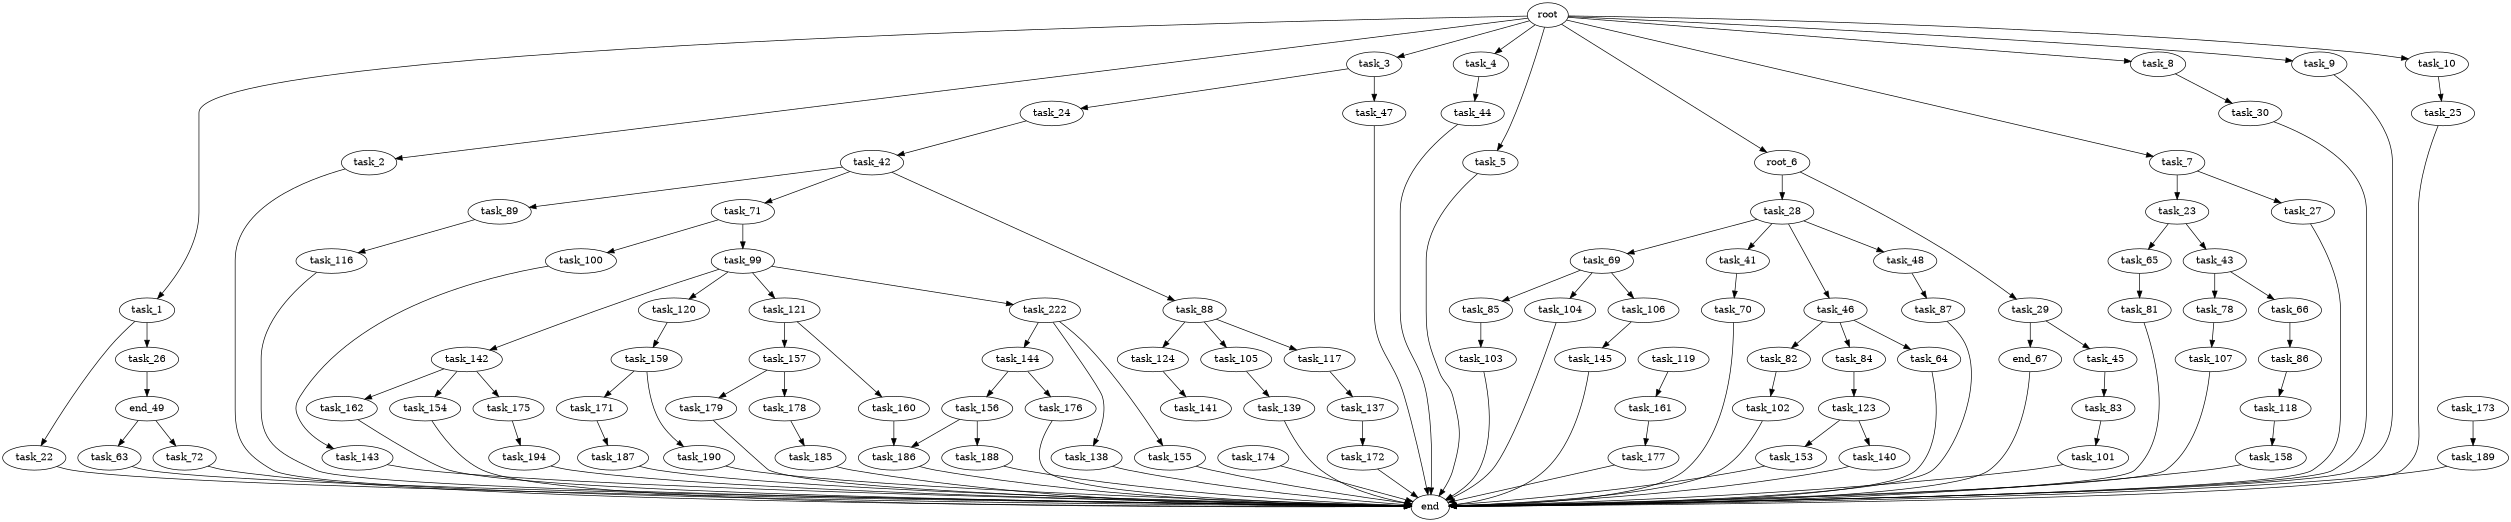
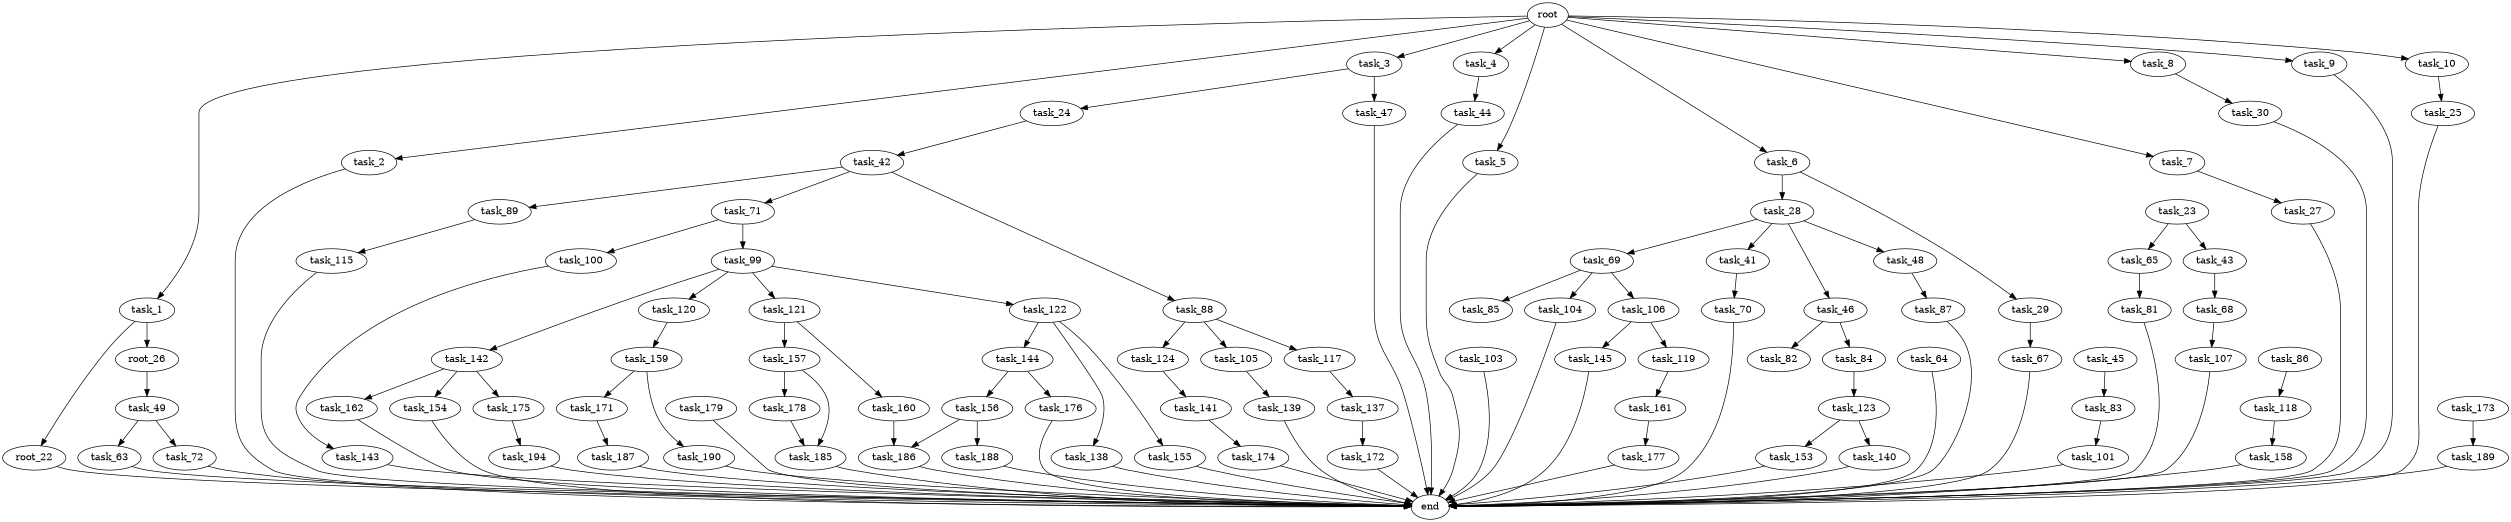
node "root_6": label "root_6" -> "task_6"
edge "task_7" -> "task_23": removed
node "task_116": label "task_116" -> "task_115"
node "task_222": label "task_222" -> "task_122"
node "task_78": label "task_78" -> "task_68"
node "task_66": removed
edge "task_85" -> "task_103": removed
edge "task_106" -> "task_119": added
edge "task_46" -> "task_64": removed
edge "task_29" -> "task_45": removed
node "task_26": label "task_26" -> "root_26"
node "end_67": label "end_67" -> "task_67"
edge "task_157" -> "task_179": now "task_157" -> "task_185"
node "end_49": label "end_49" -> "task_49"
node "task_102": removed
edge "task_141" -> "task_174": added
node "task_22": label "task_22" -> "root_22"
